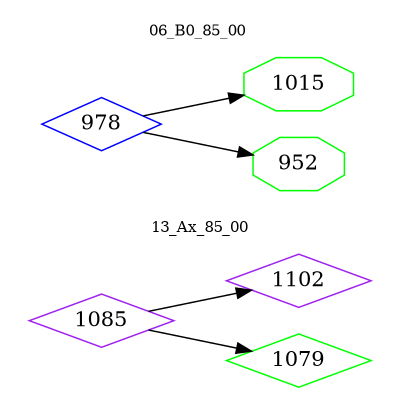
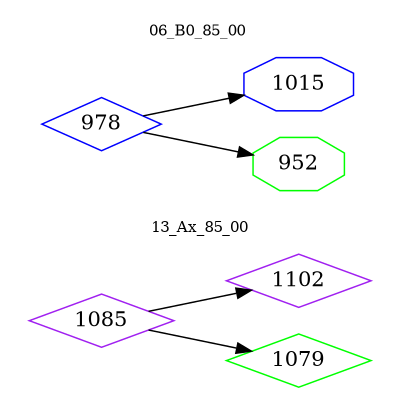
node "1015": color green -> blue
